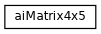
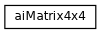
node "aiMatrix4x5": label "aiMatrix4x5" -> "aiMatrix4x4"
